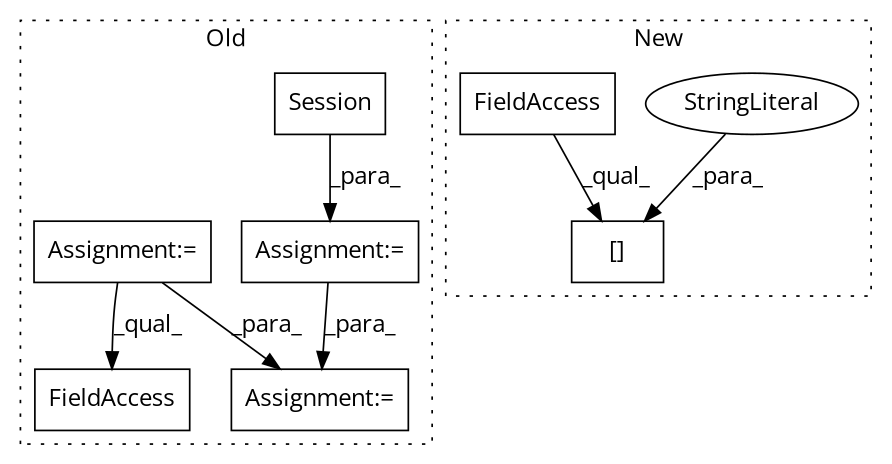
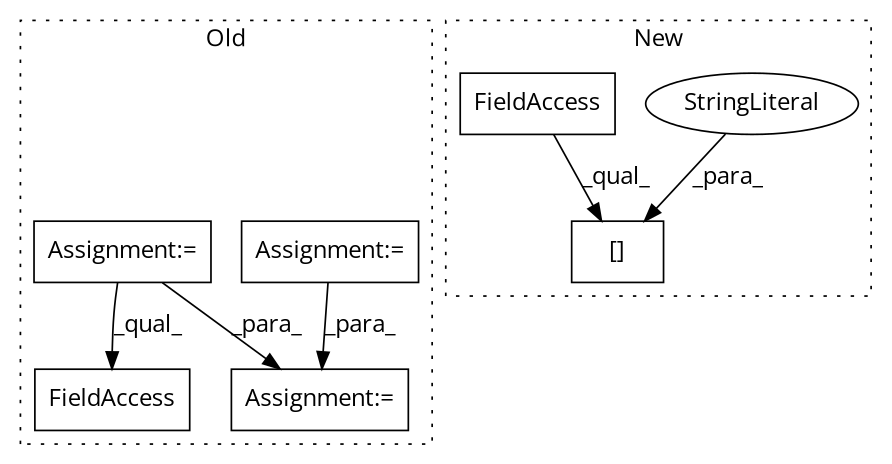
node "Session": removed
